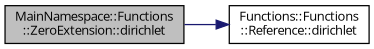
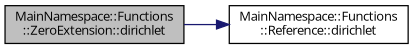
node "Functions::Functions ::Reference::dirichlet": label "Functions::Functions ::Reference::dirichlet" -> "MainNamespace::Functions ::Reference::dirichlet"
